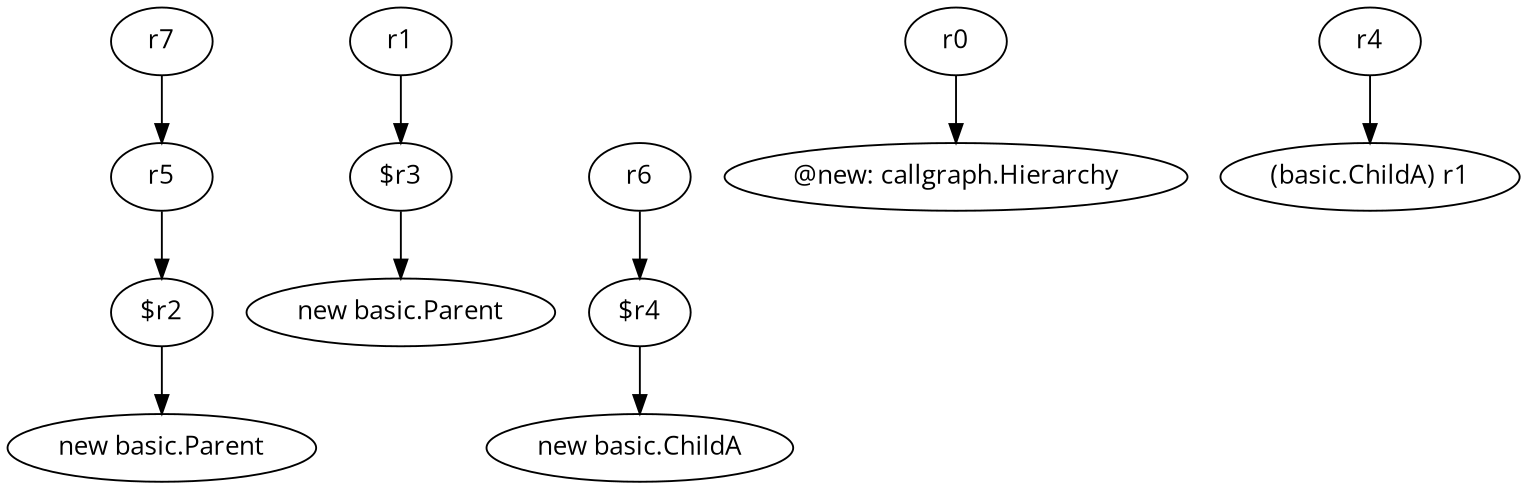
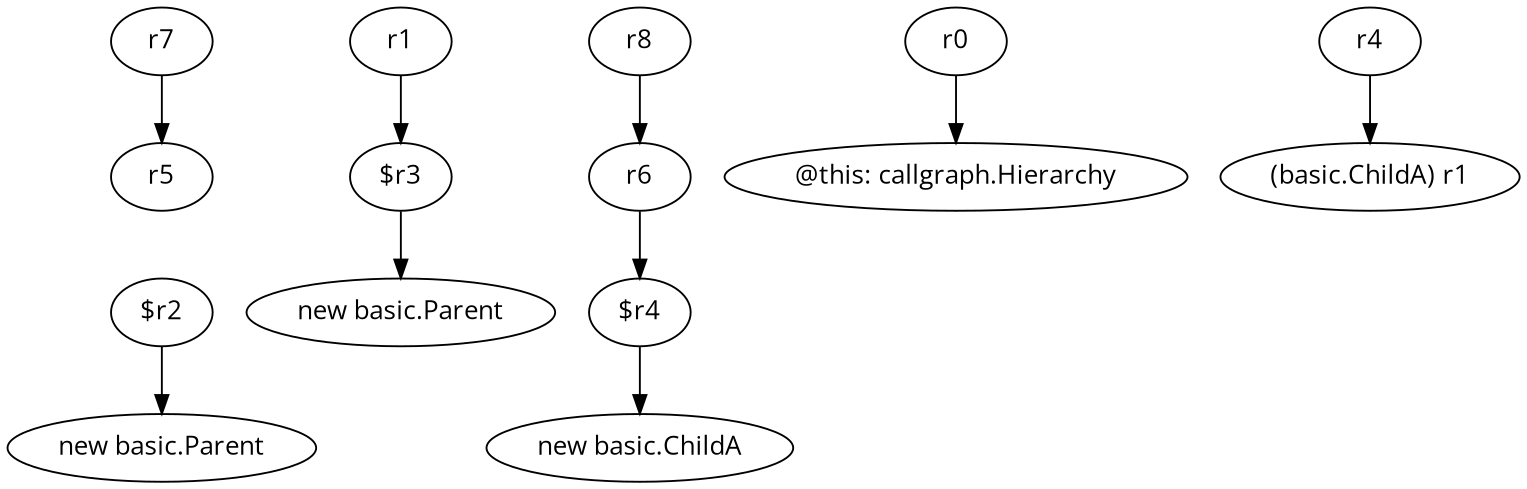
node "r8": added
node "@new: callgraph.Hierarchy": label "@new: callgraph.Hierarchy" -> "@this: callgraph.Hierarchy"
edge "r5" -> "$r2": removed
